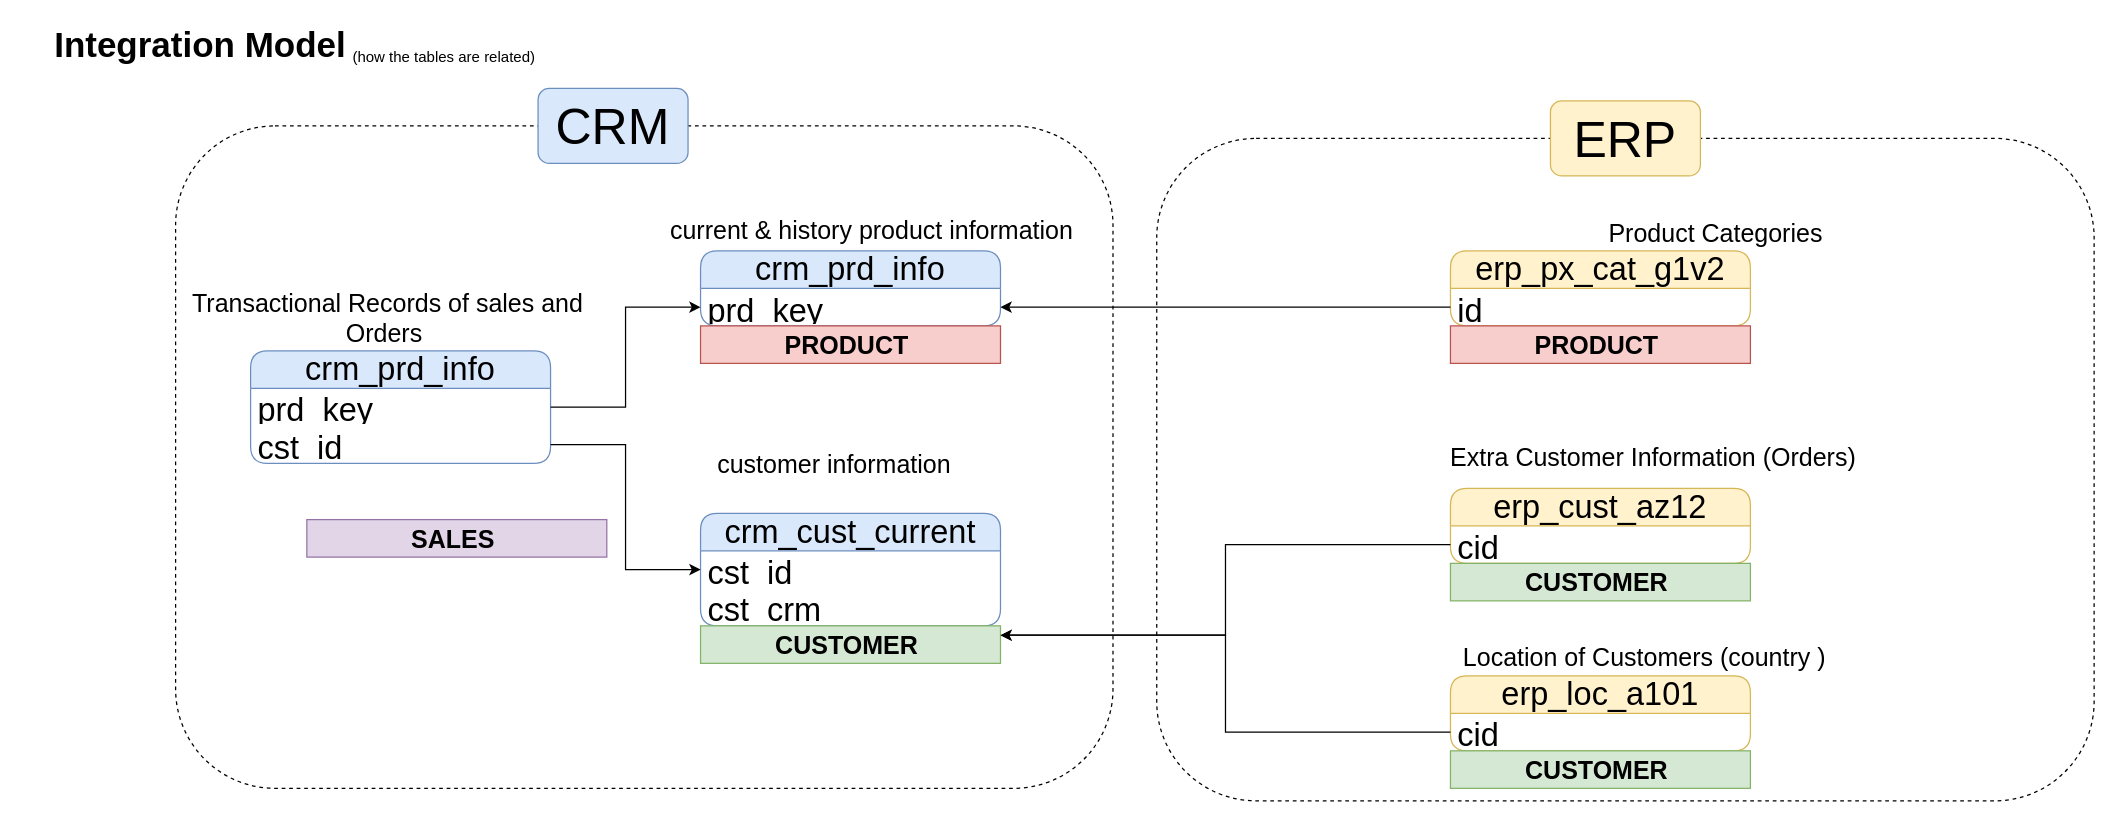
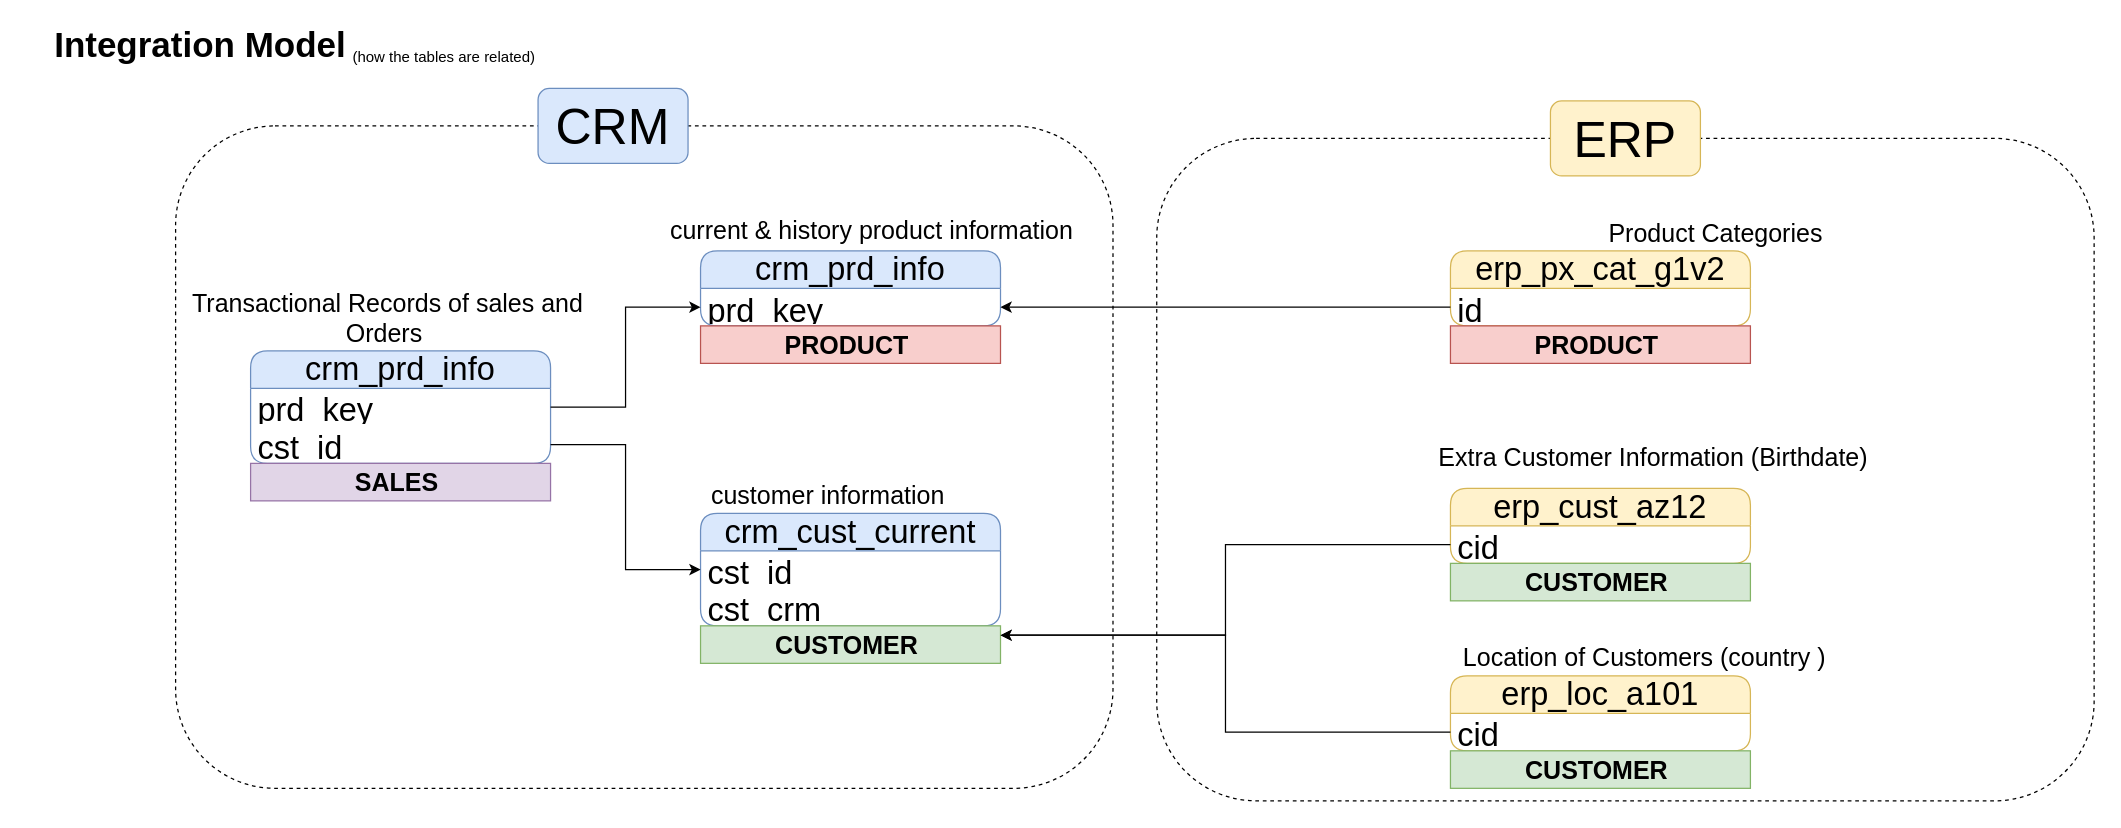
node "Extra Customer Information (Orders)": label "Extra Customer Information (Orders)" -> "Extra Customer Information (Birthdate)"
node "customer information": moved (838, 463) -> (832, 494)
node "SALES": moved (457, 538) -> (401, 482)
